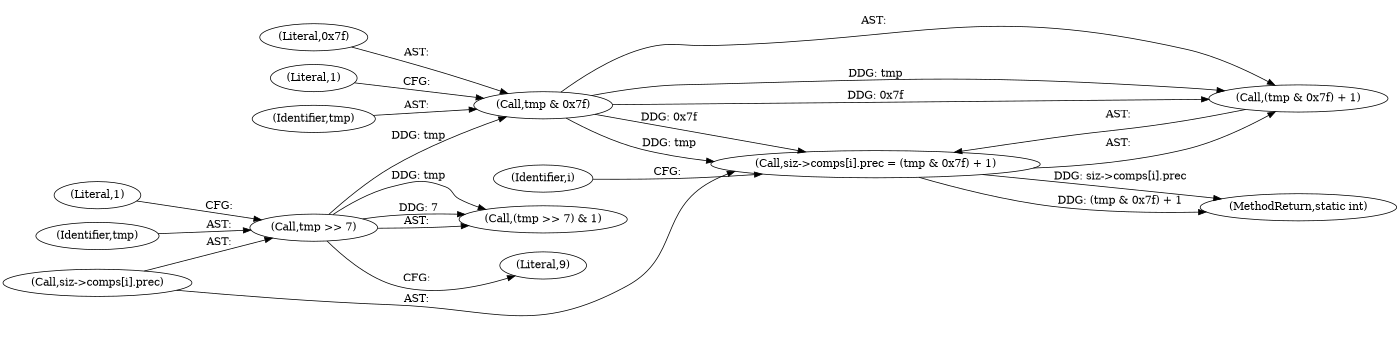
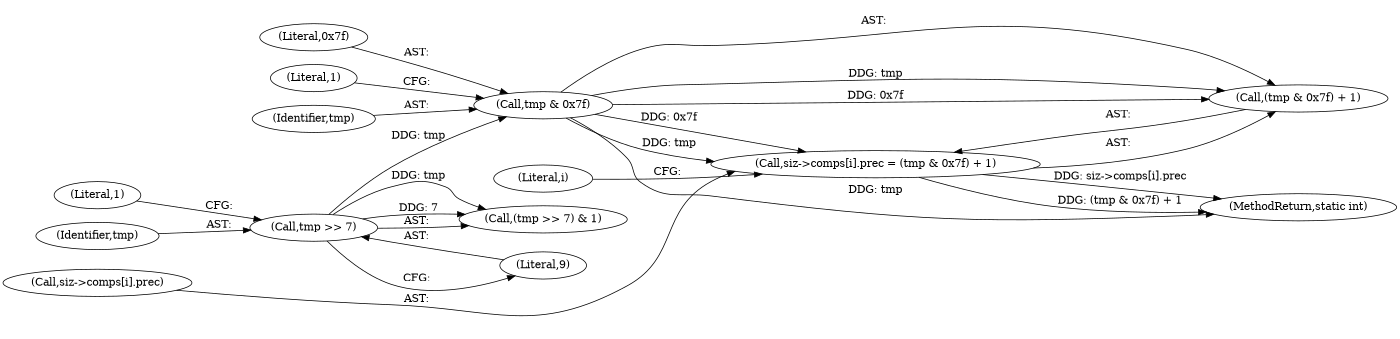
node "(Identifier,i)": label "(Identifier,i)" -> "(Literal,i)"
edge "(Call,tmp & 0x7f)" -> "(MethodReturn,static int)": added, label "DDG: tmp"
edge "(Call,siz->comps[i].prec)" -> "(Call,tmp >> 7)": now "(Literal,9)" -> "(Call,tmp >> 7)"
